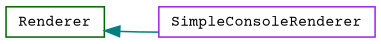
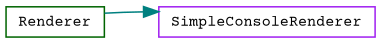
edge "SimpleConsoleRenderer" -> "Renderer": reversed
